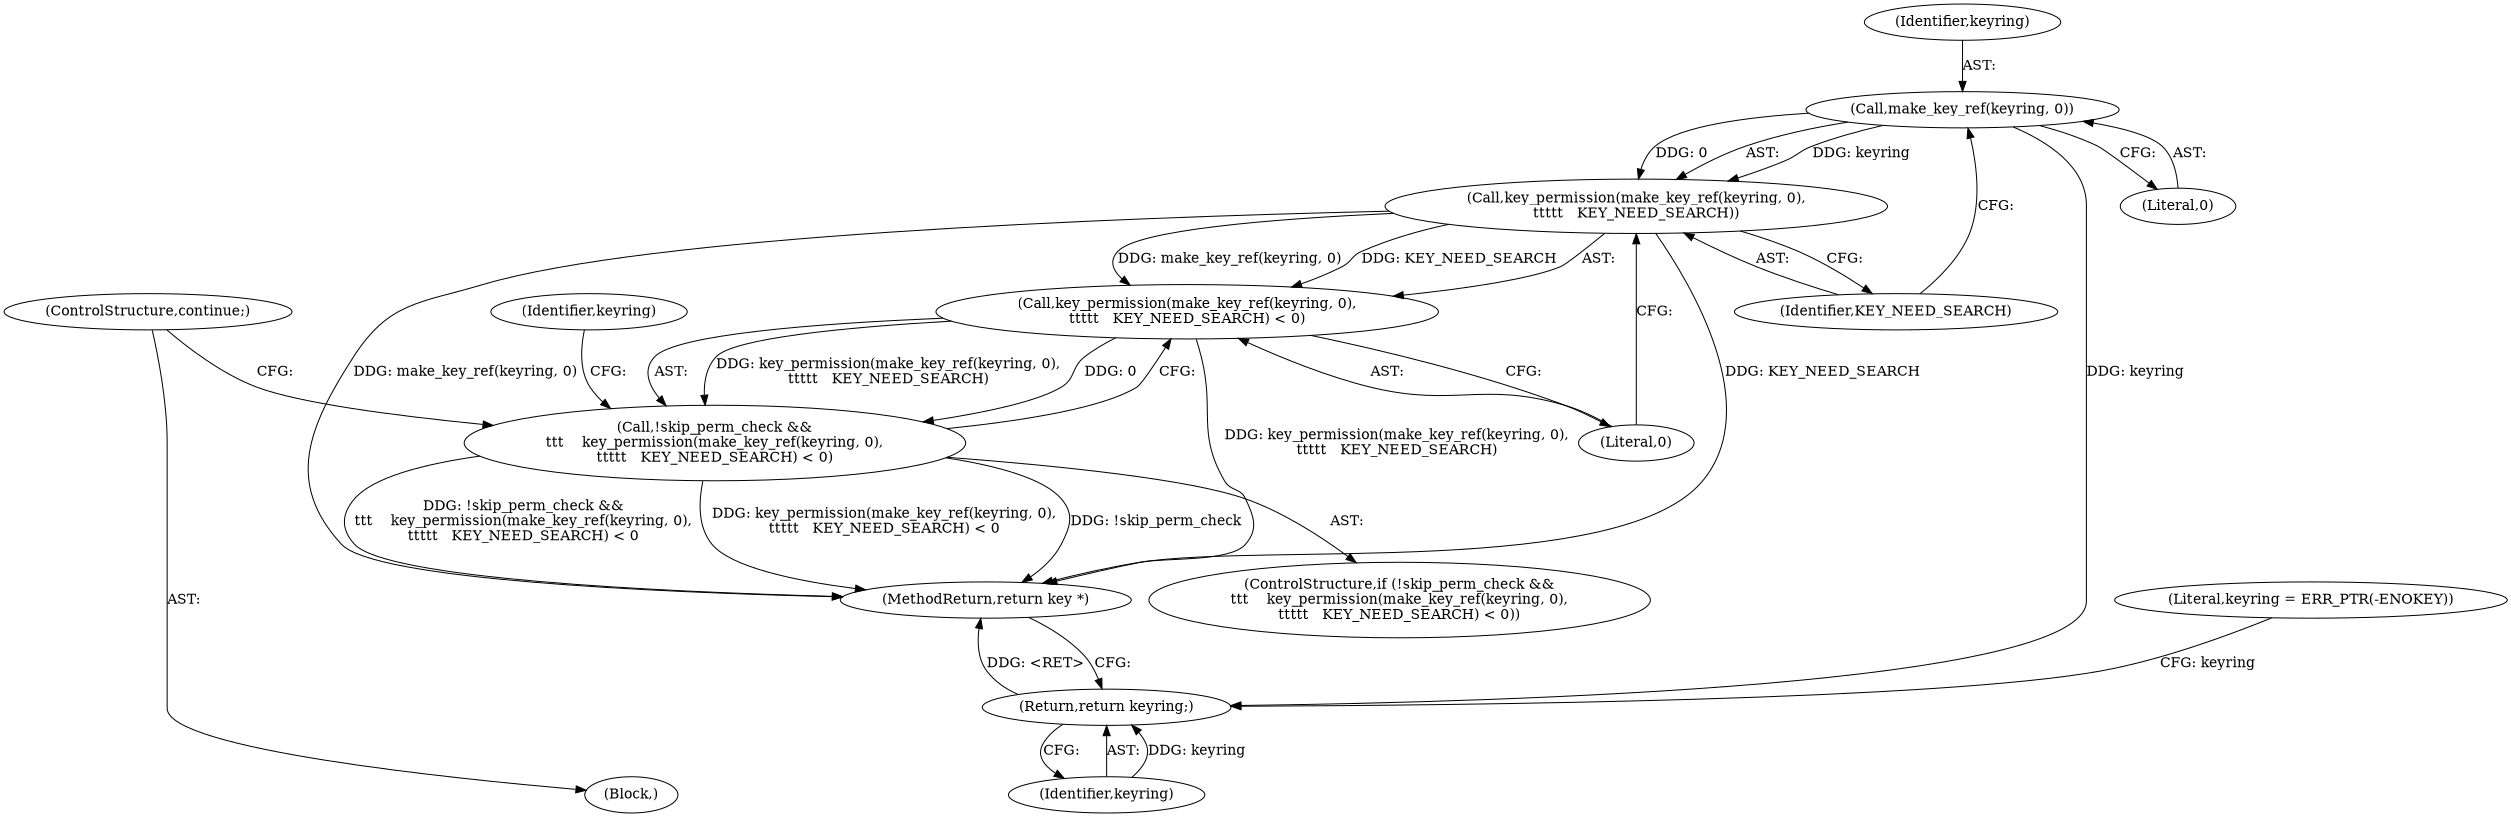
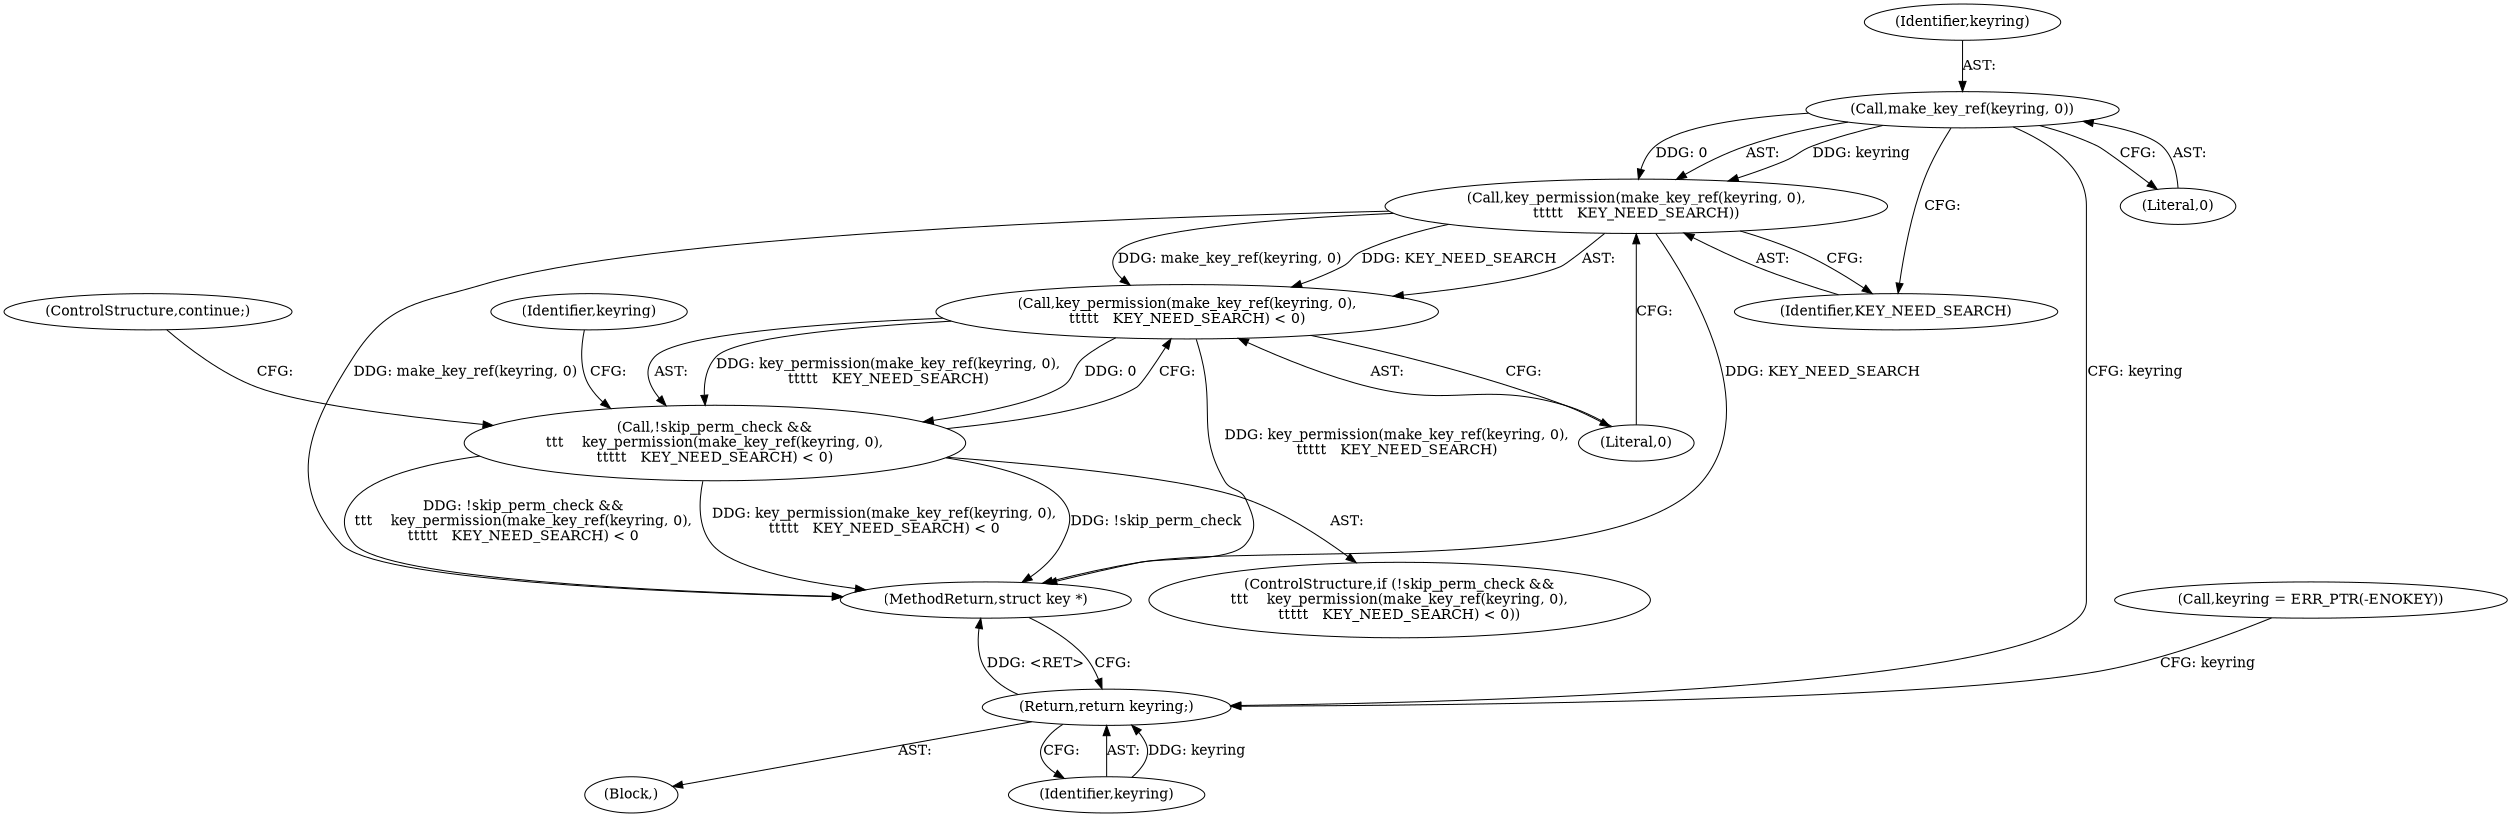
edge "(Identifier,KEY_NEED_SEARCH)" -> "(Call,make_key_ref(keyring, 0))": reversed
edge "(Call,make_key_ref(keyring, 0))" -> "(Return,return keyring;)": label "DDG: keyring" -> "CFG: keyring"
node "(MethodReturn,return key *)": label "(MethodReturn,return key *)" -> "(MethodReturn,struct key *)"
node "(Literal,keyring = ERR_PTR(-ENOKEY))": label "(Literal,keyring = ERR_PTR(-ENOKEY))" -> "(Call,keyring = ERR_PTR(-ENOKEY))"
edge "(ControlStructure,continue;)" -> "(Block,)": now "(Return,return keyring;)" -> "(Block,)"
